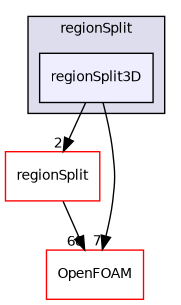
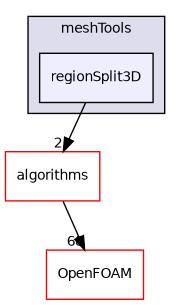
cluster "regionSplit": label "regionSplit" -> "meshTools"
edge "regionSplit3D" -> "OpenFOAM": removed
node "regionSplit": label "regionSplit" -> "algorithms"
